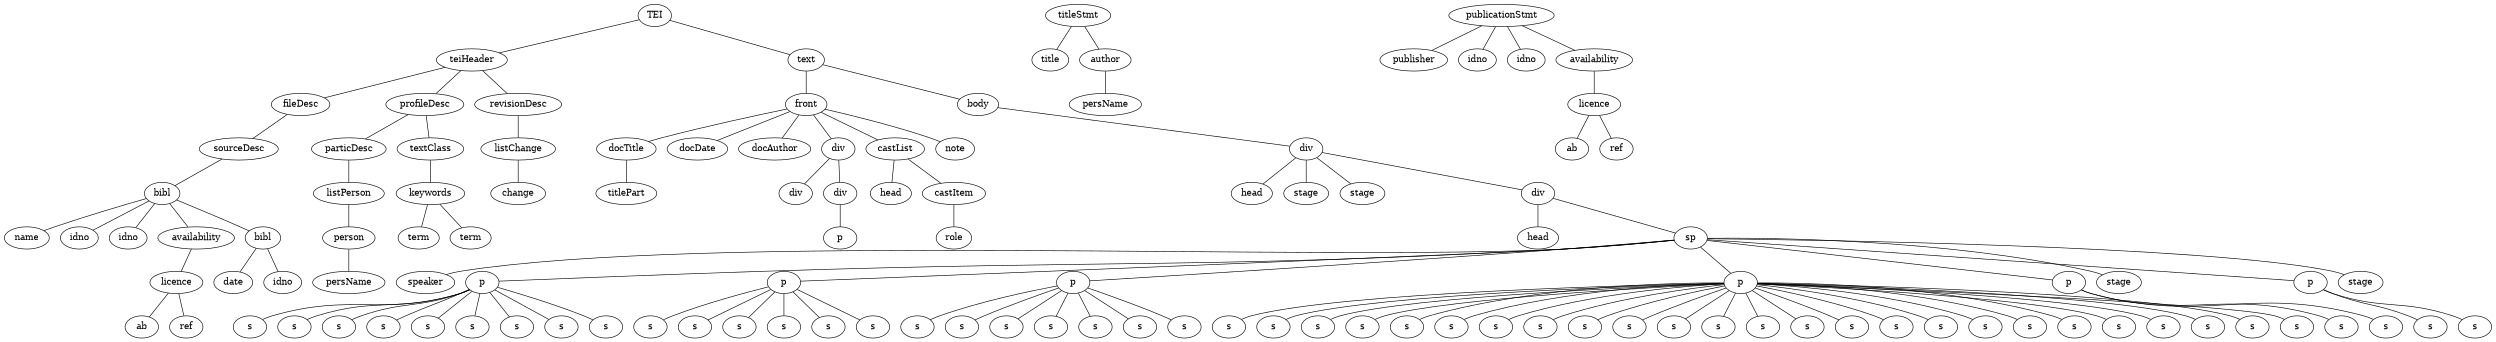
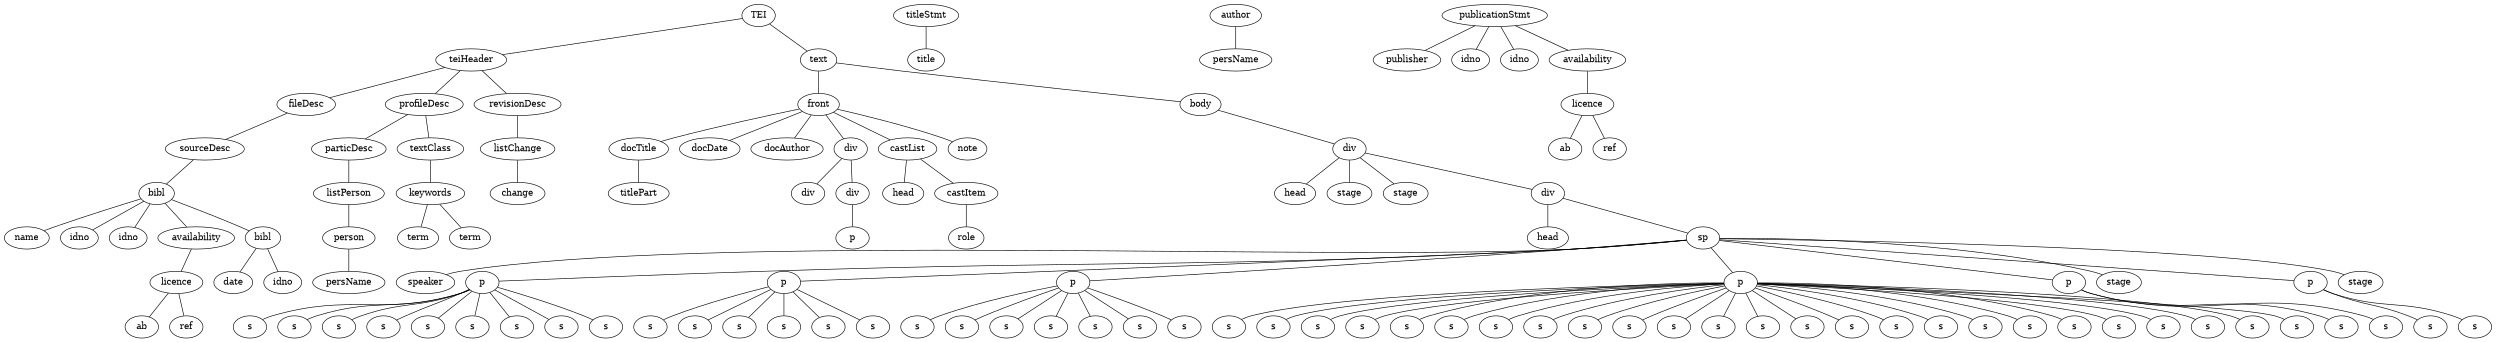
edge "titleStmt" -- "author": removed
